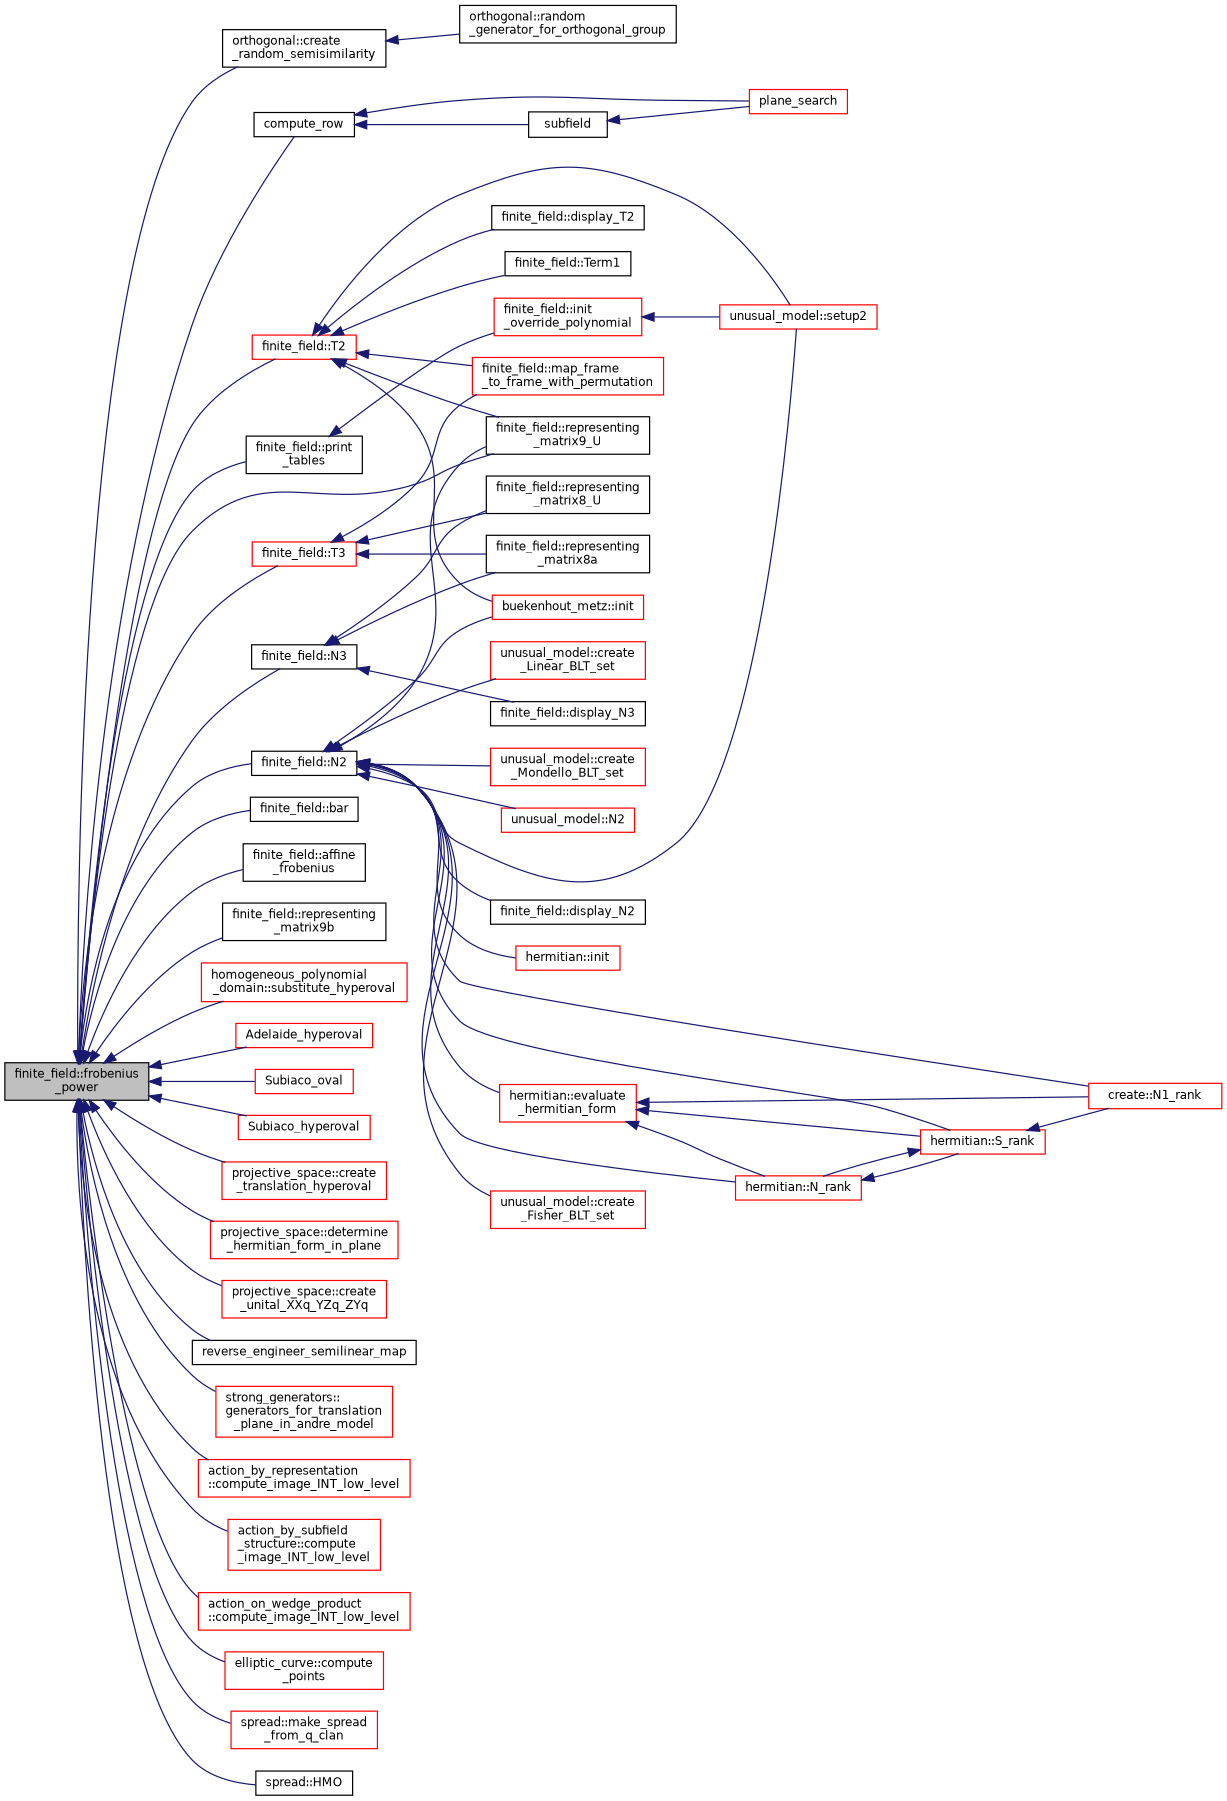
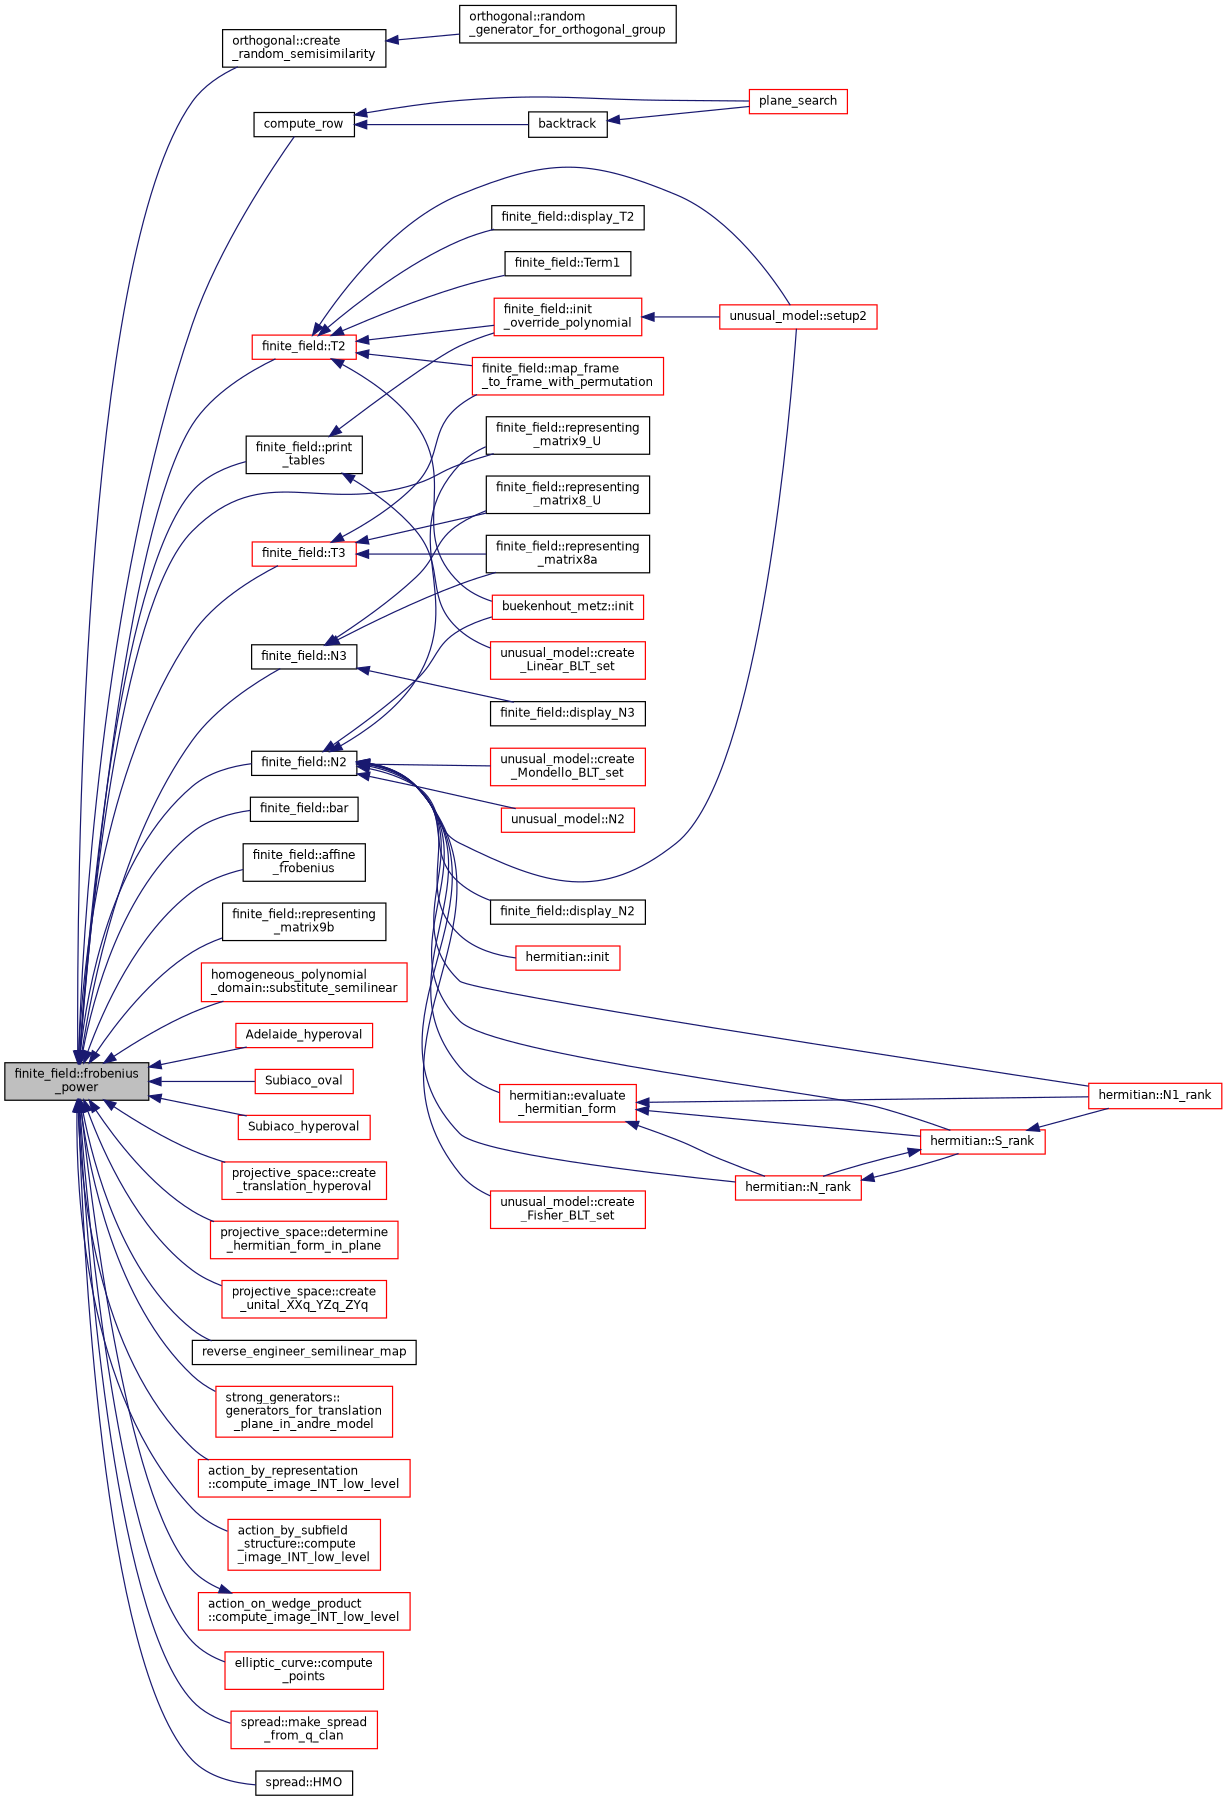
node "subfield": label "subfield" -> "backtrack"
edge "finite_field::representing _matrix9_U" -> "finite_field::T2": now "finite_field::init _override_polynomial" -> "finite_field::T2"
edge "unusual_model::create _Linear_BLT_set" -> "finite_field::N2": now "unusual_model::create _Linear_BLT_set" -> "finite_field::print _tables"
node "homogeneous_polynomial _domain::substitute_hyperoval": label "homogeneous_polynomial _domain::substitute_hyperoval" -> "homogeneous_polynomial _domain::substitute_semilinear"
node "create::N1_rank": label "create::N1_rank" -> "hermitian::N1_rank"
edge "action_on_wedge_product ::compute_image_INT_low_level" -> "finite_field::frobenius _power": reversed
